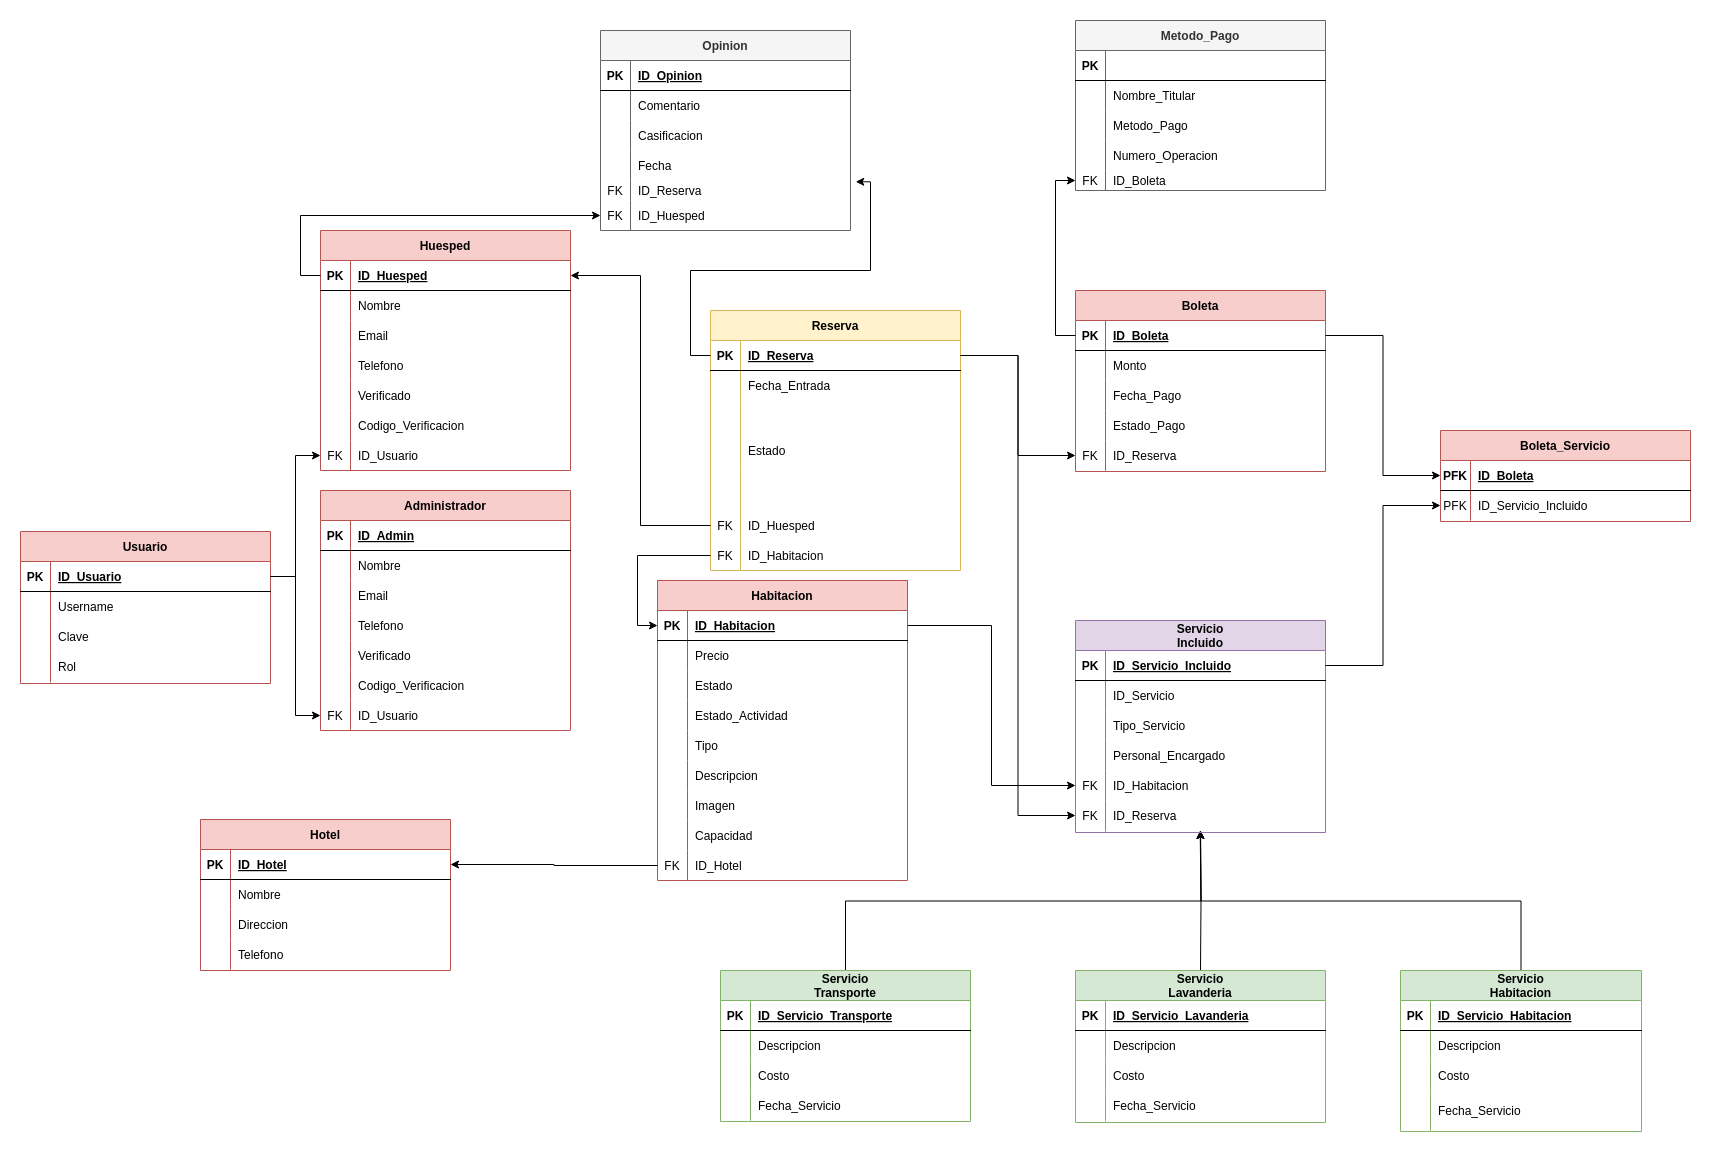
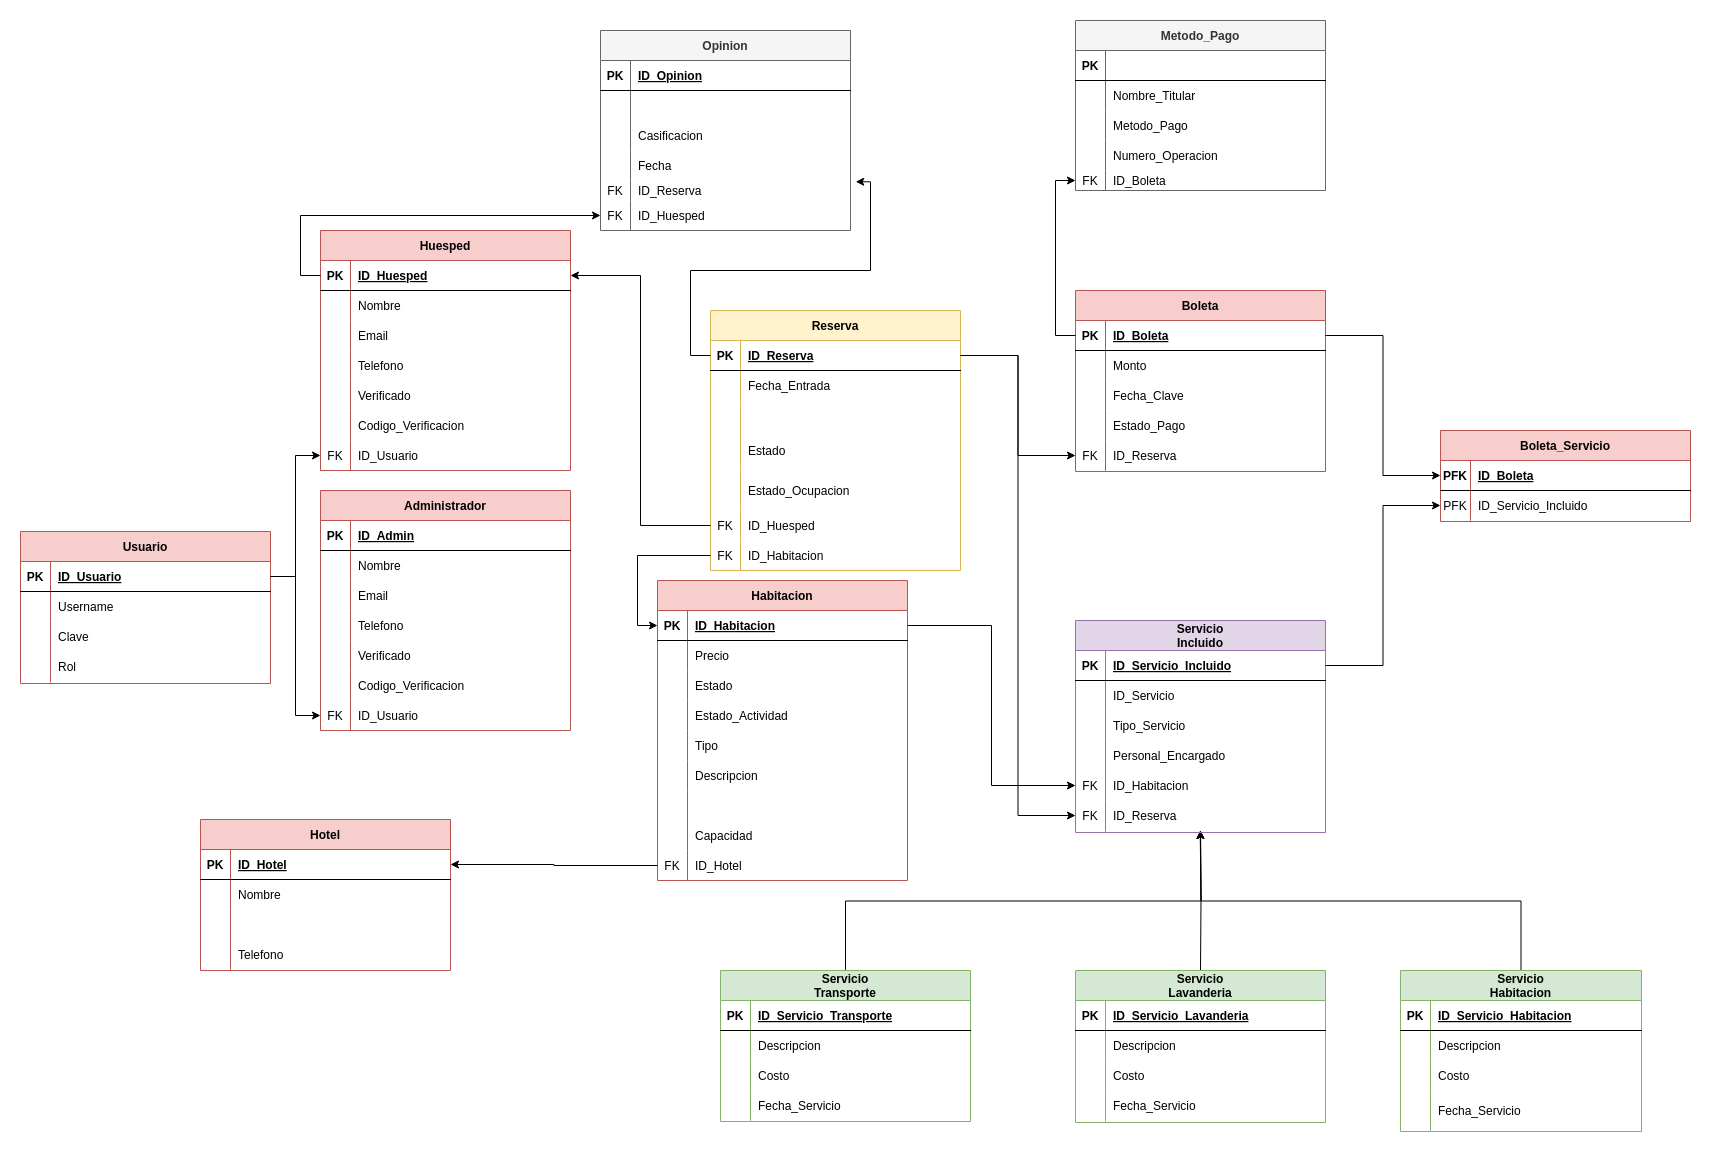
node "Comentario": removed
node "Fecha_Pago": label "Fecha_Pago" -> "Fecha_Clave"
node "Estado_Ocupacion": added
node "Imagen": removed
node "Direccion": removed
